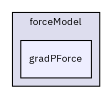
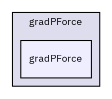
cluster "forceModel": label "forceModel" -> "gradPForce"
